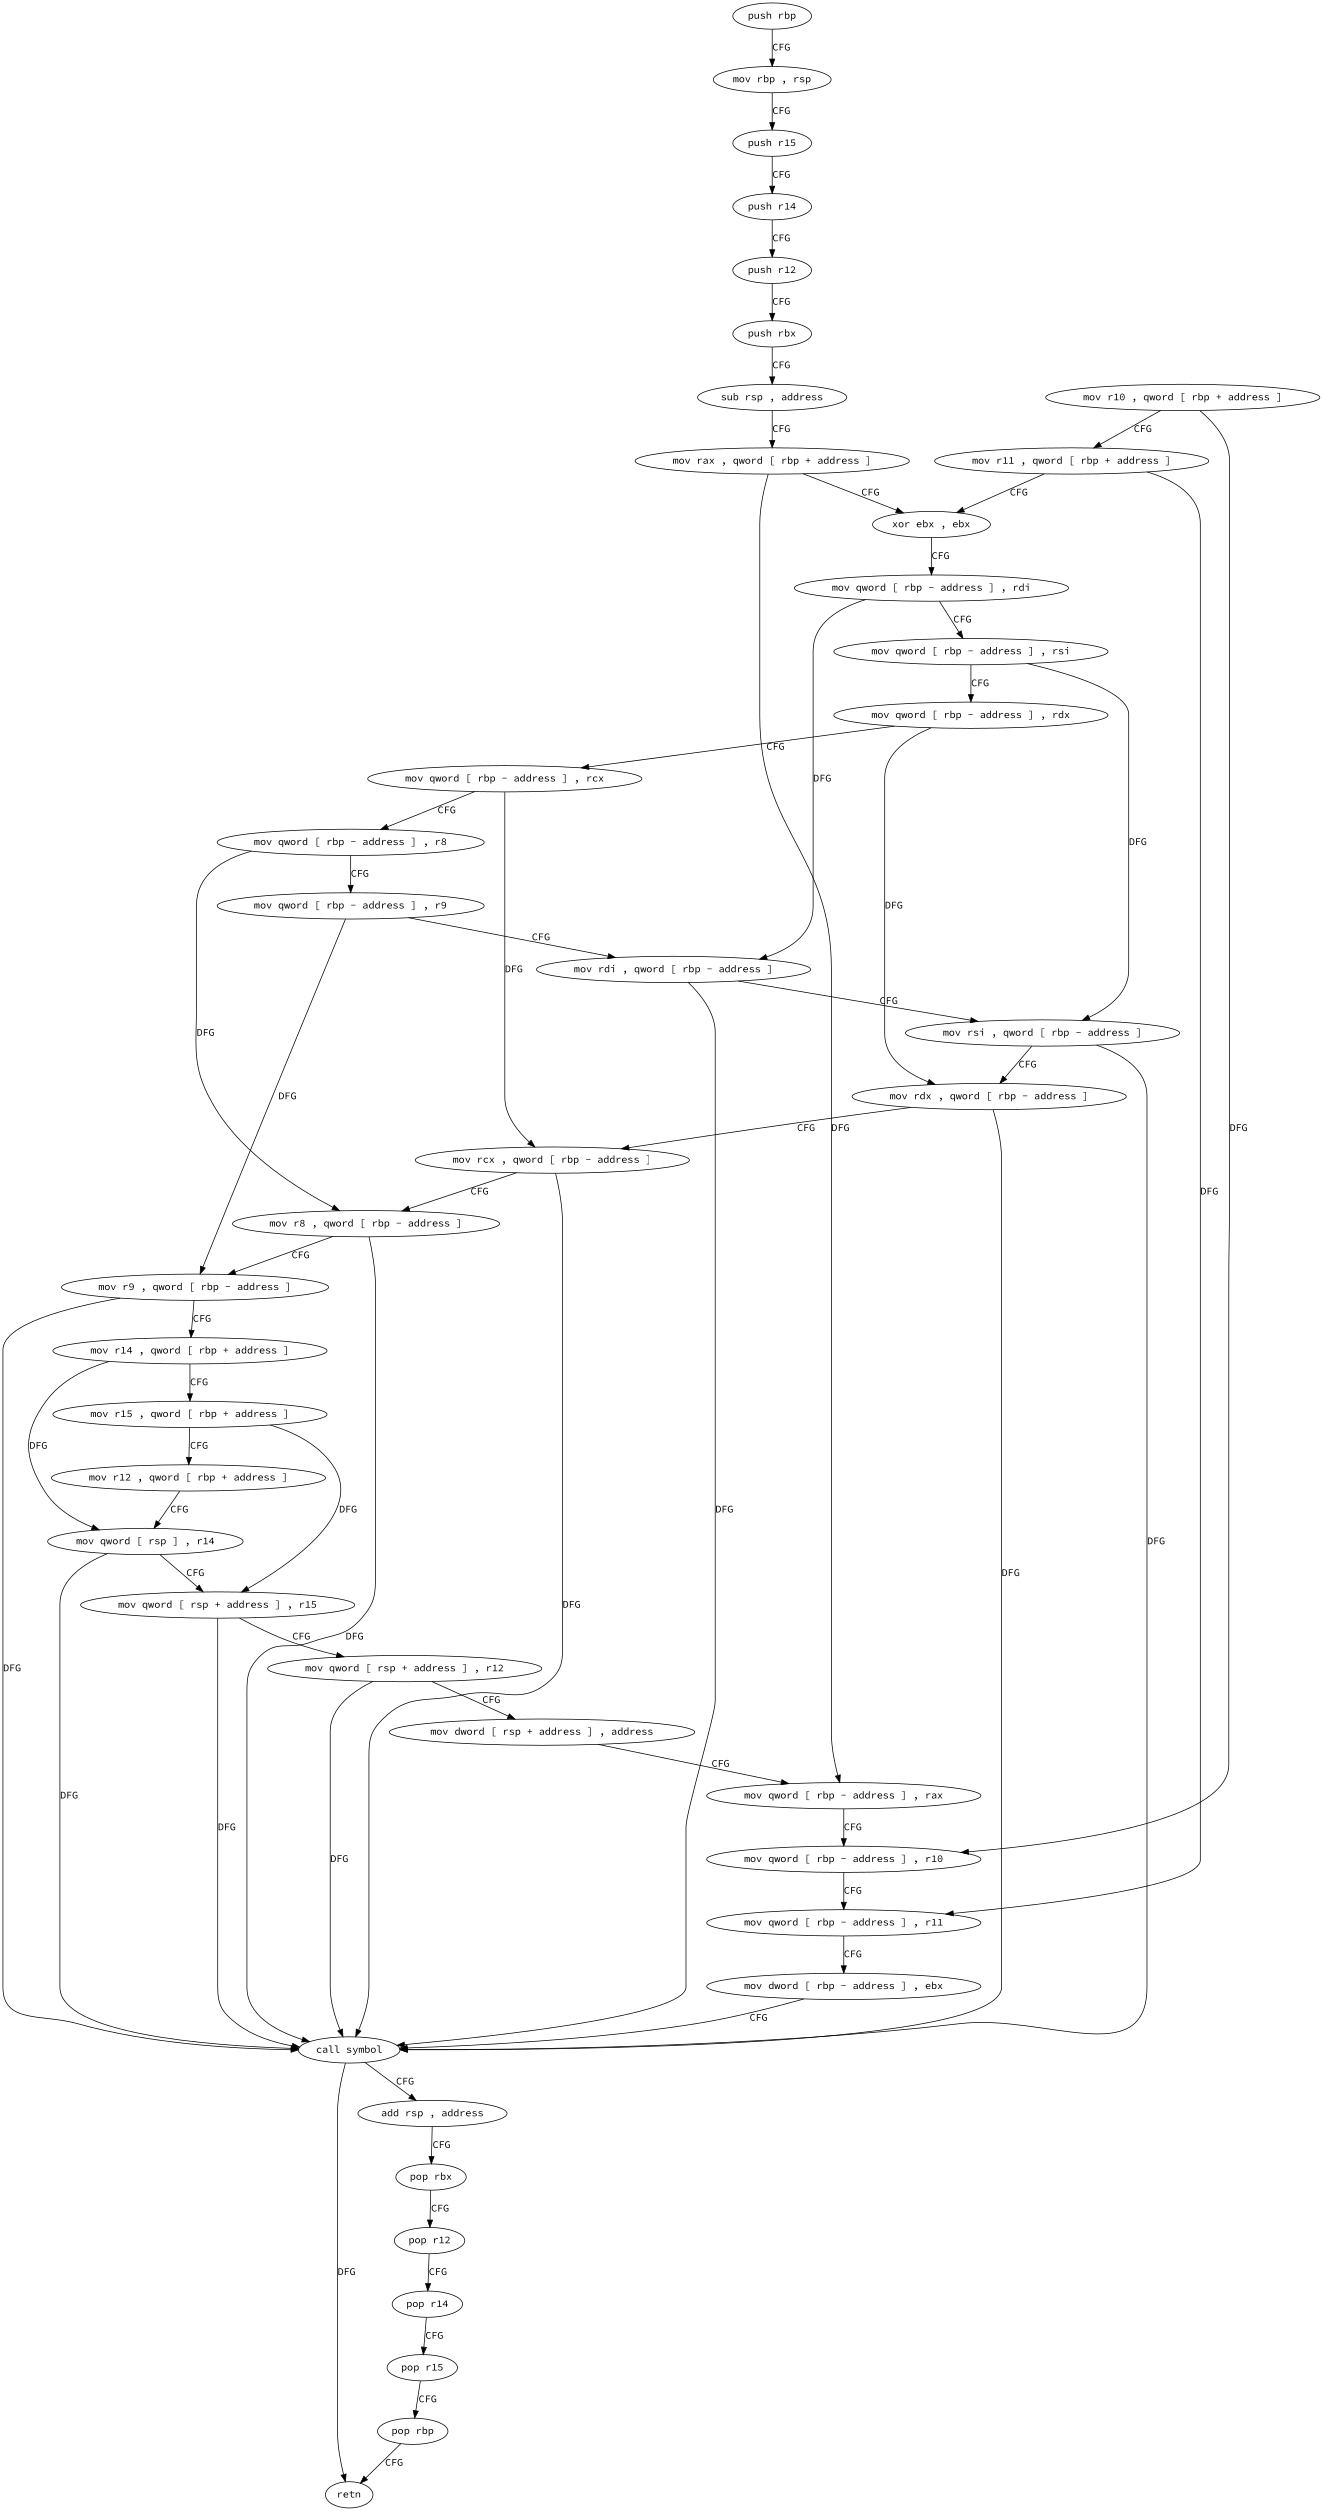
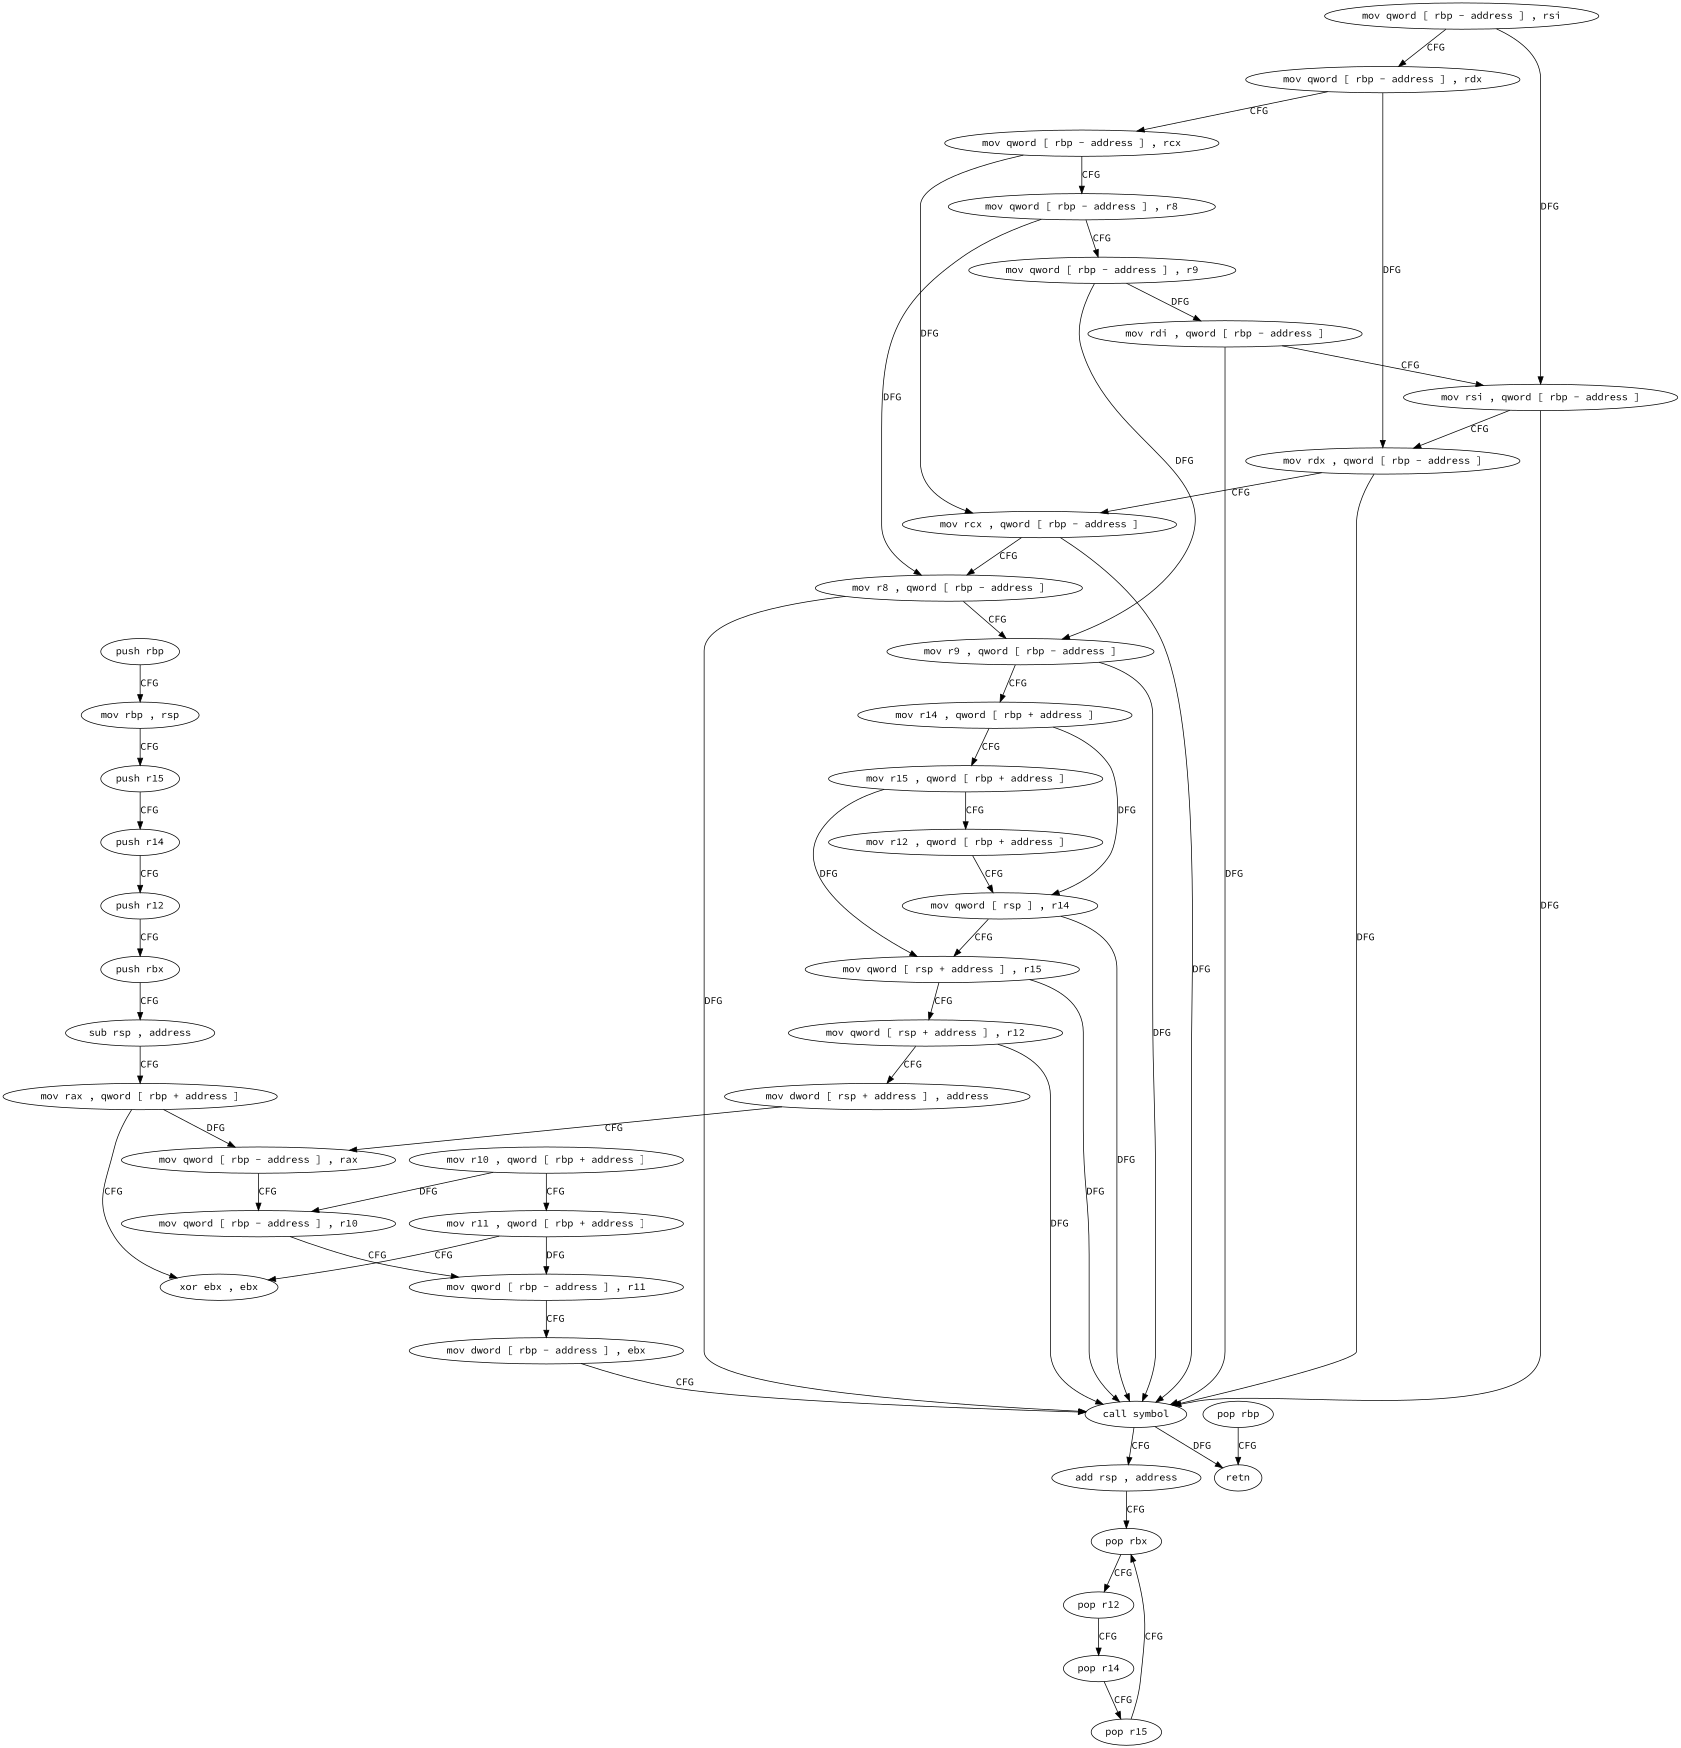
node "mov qword [ rbp - address ] , rdi": removed
edge "mov qword [ rbp - address ] , r9" -> "mov rdi , qword [ rbp - address ]": label "CFG" -> "DFG"
edge "pop r15" -> "pop rbp": now "pop r15" -> "pop rbx"
